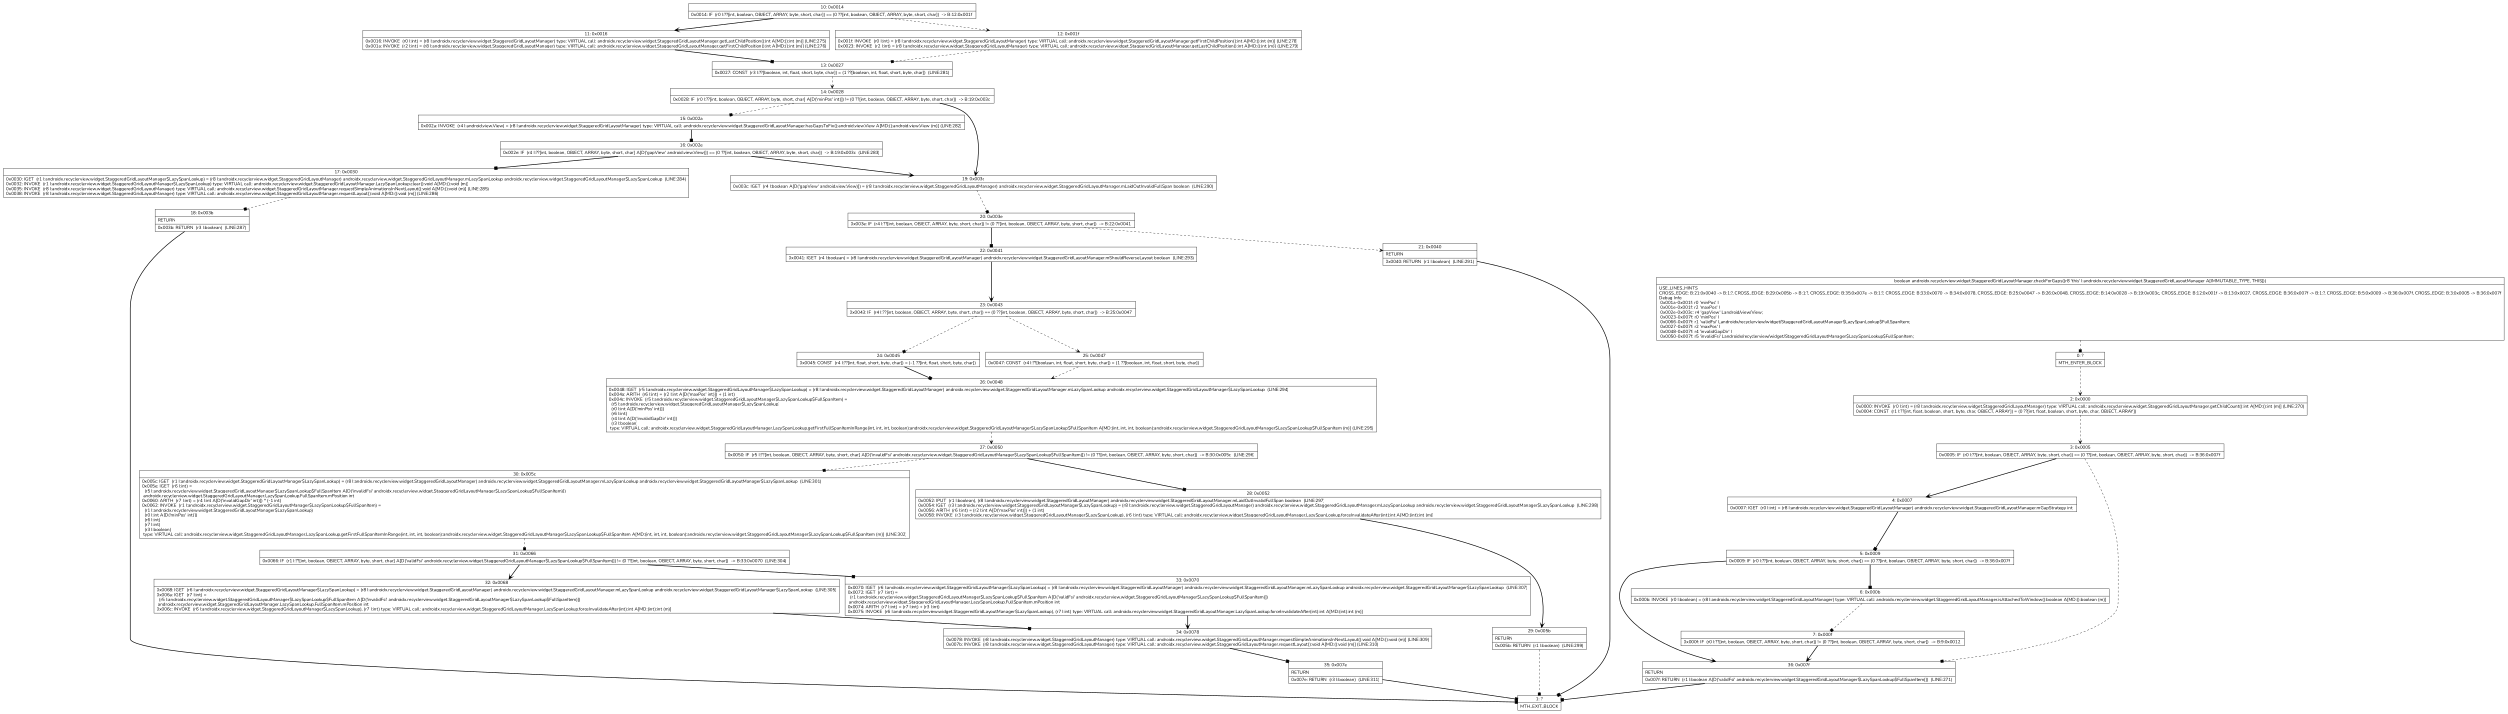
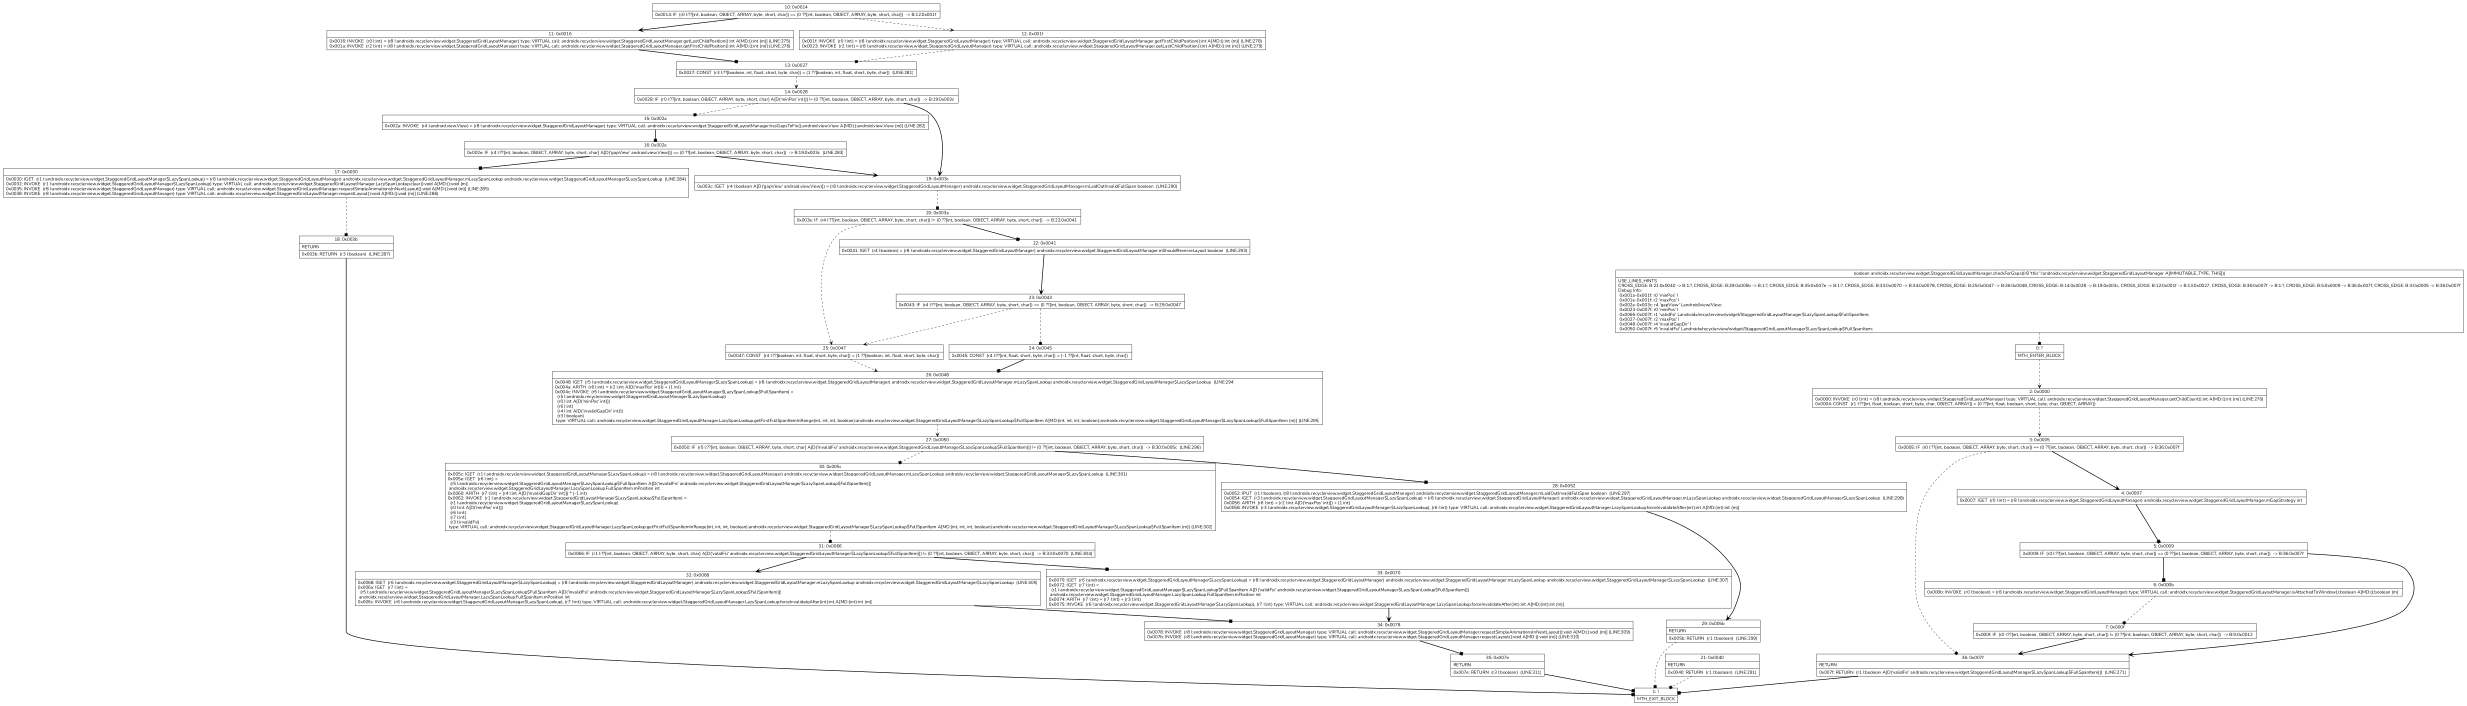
edge "20: 0x003e" -> "21: 0x0040": now "20: 0x003e" -> "25: 0x0047"
edge "21: 0x0040" -> "1: ?": style bold -> dashed
node "30: 0x005c": text "(r3 I:boolean)" -> "(r3 I:invalidFsi)"
